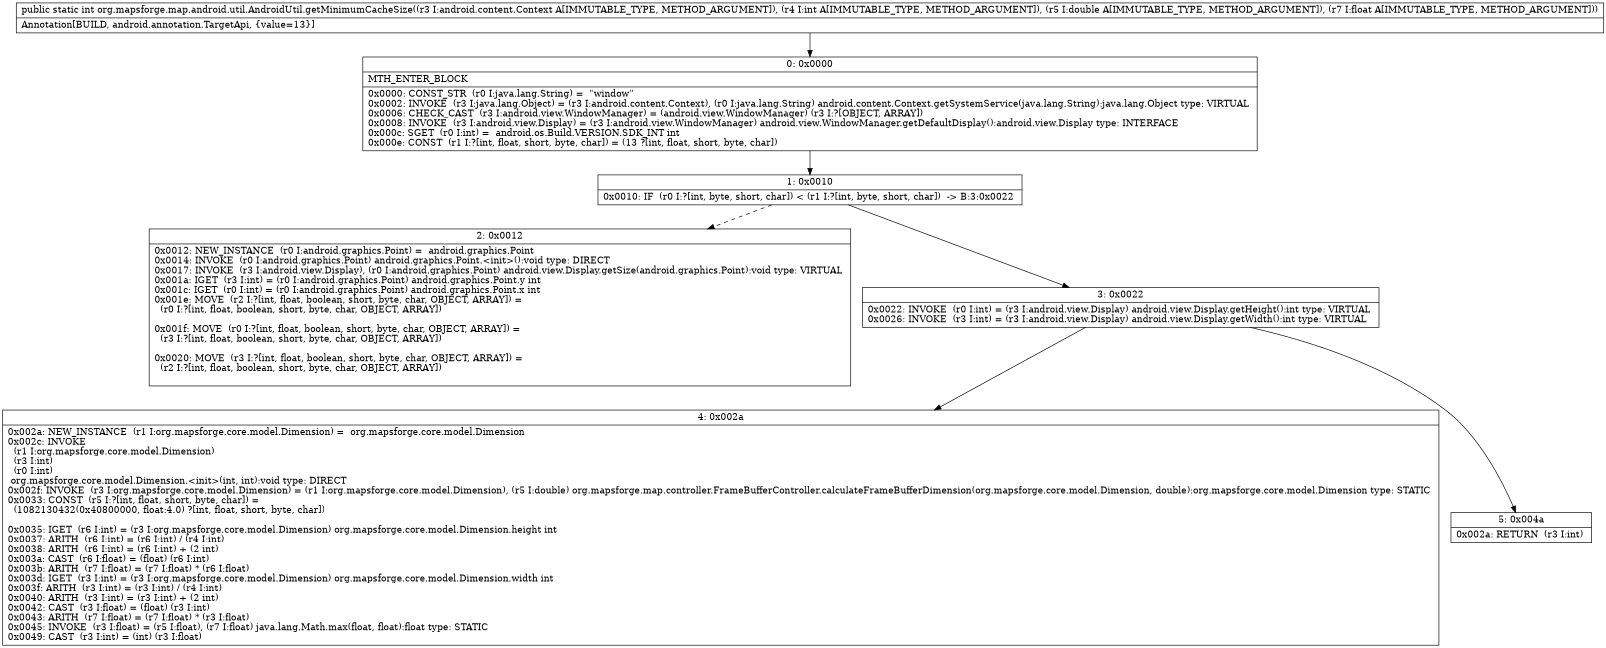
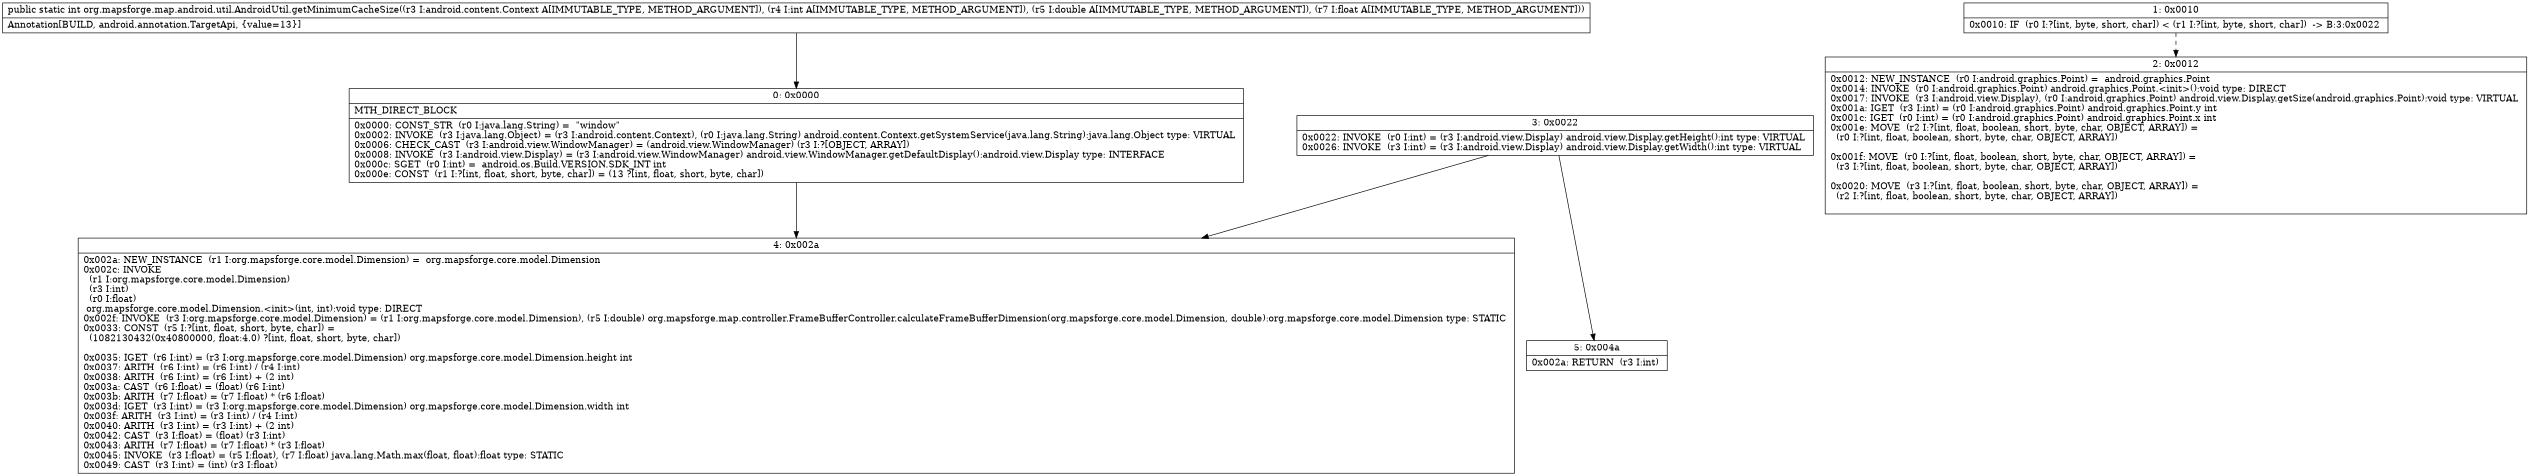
node "0: 0x0000": text "MTH_ENTER_BLOCK" -> "MTH_DIRECT_BLOCK"
edge "0: 0x0000" -> "1: 0x0010": now "0: 0x0000" -> "4: 0x002a"
edge "1: 0x0010" -> "3: 0x0022": removed
node "4: 0x002a": text "(r0 I:int)" -> "(r0 I:float)"
